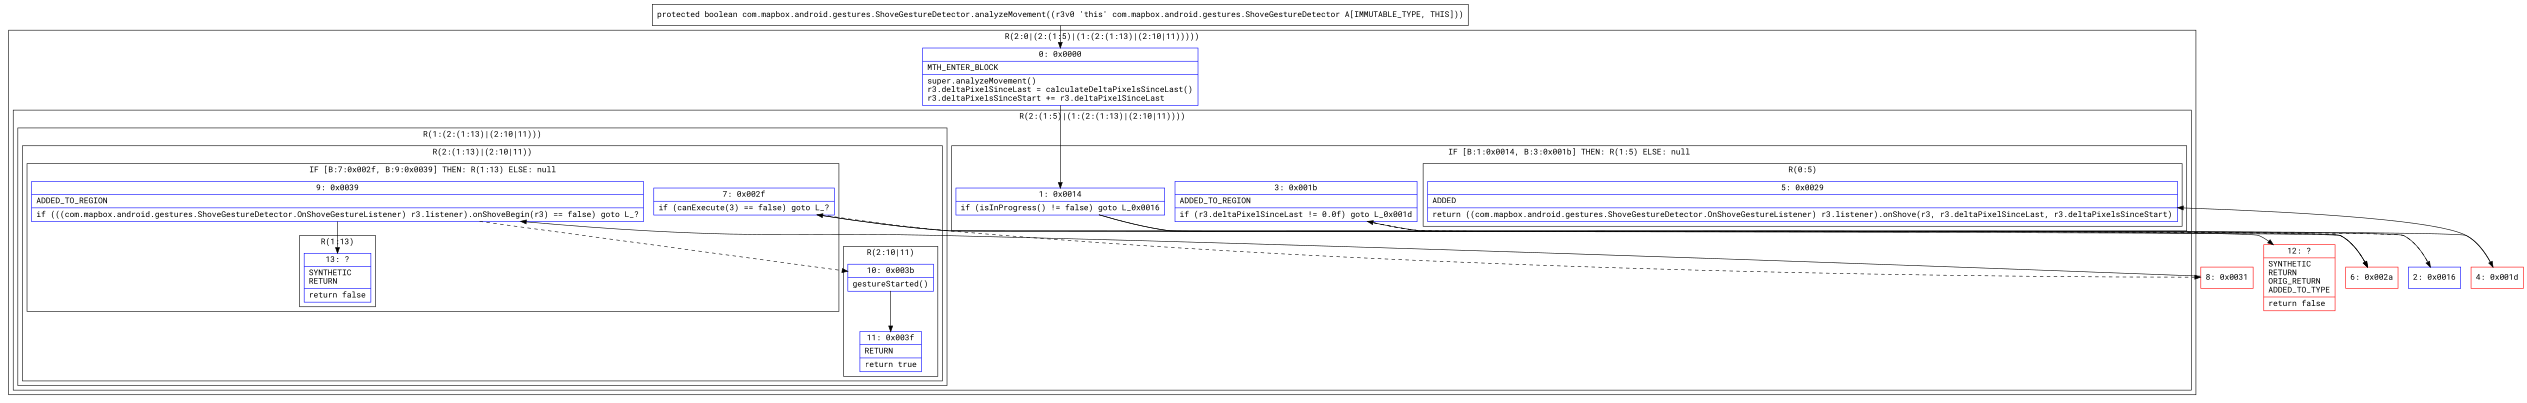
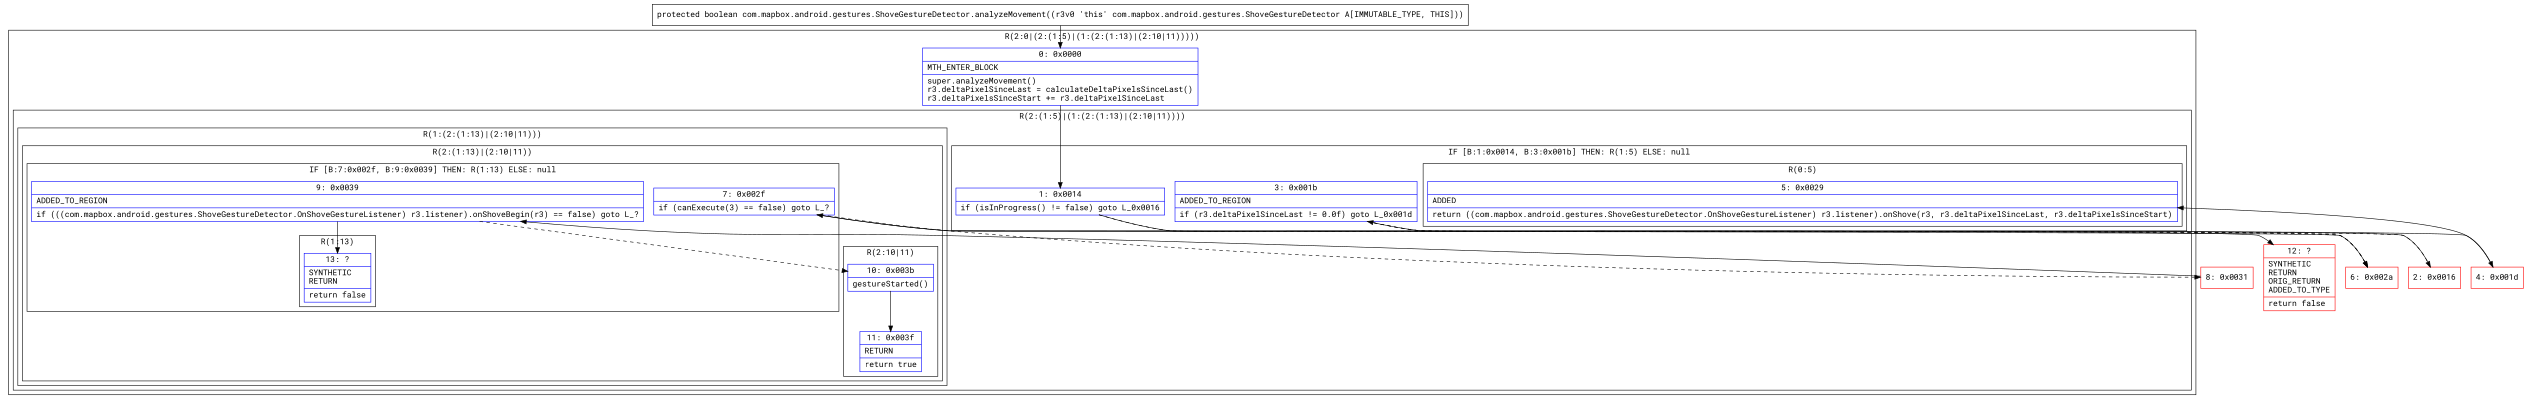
edge "1: 0x0014" -> "6: 0x002a": style solid -> dashed
node "2: 0x0016": color blue -> red
